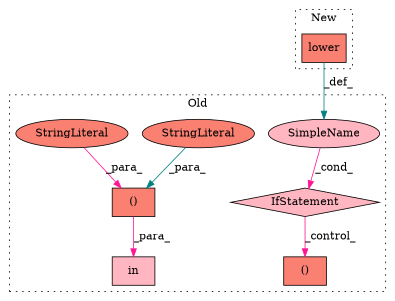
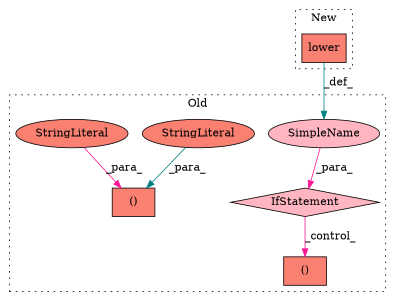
edge "SimpleName" -> "IfStatement": label "_cond_" -> "_para_"
node "in": removed
